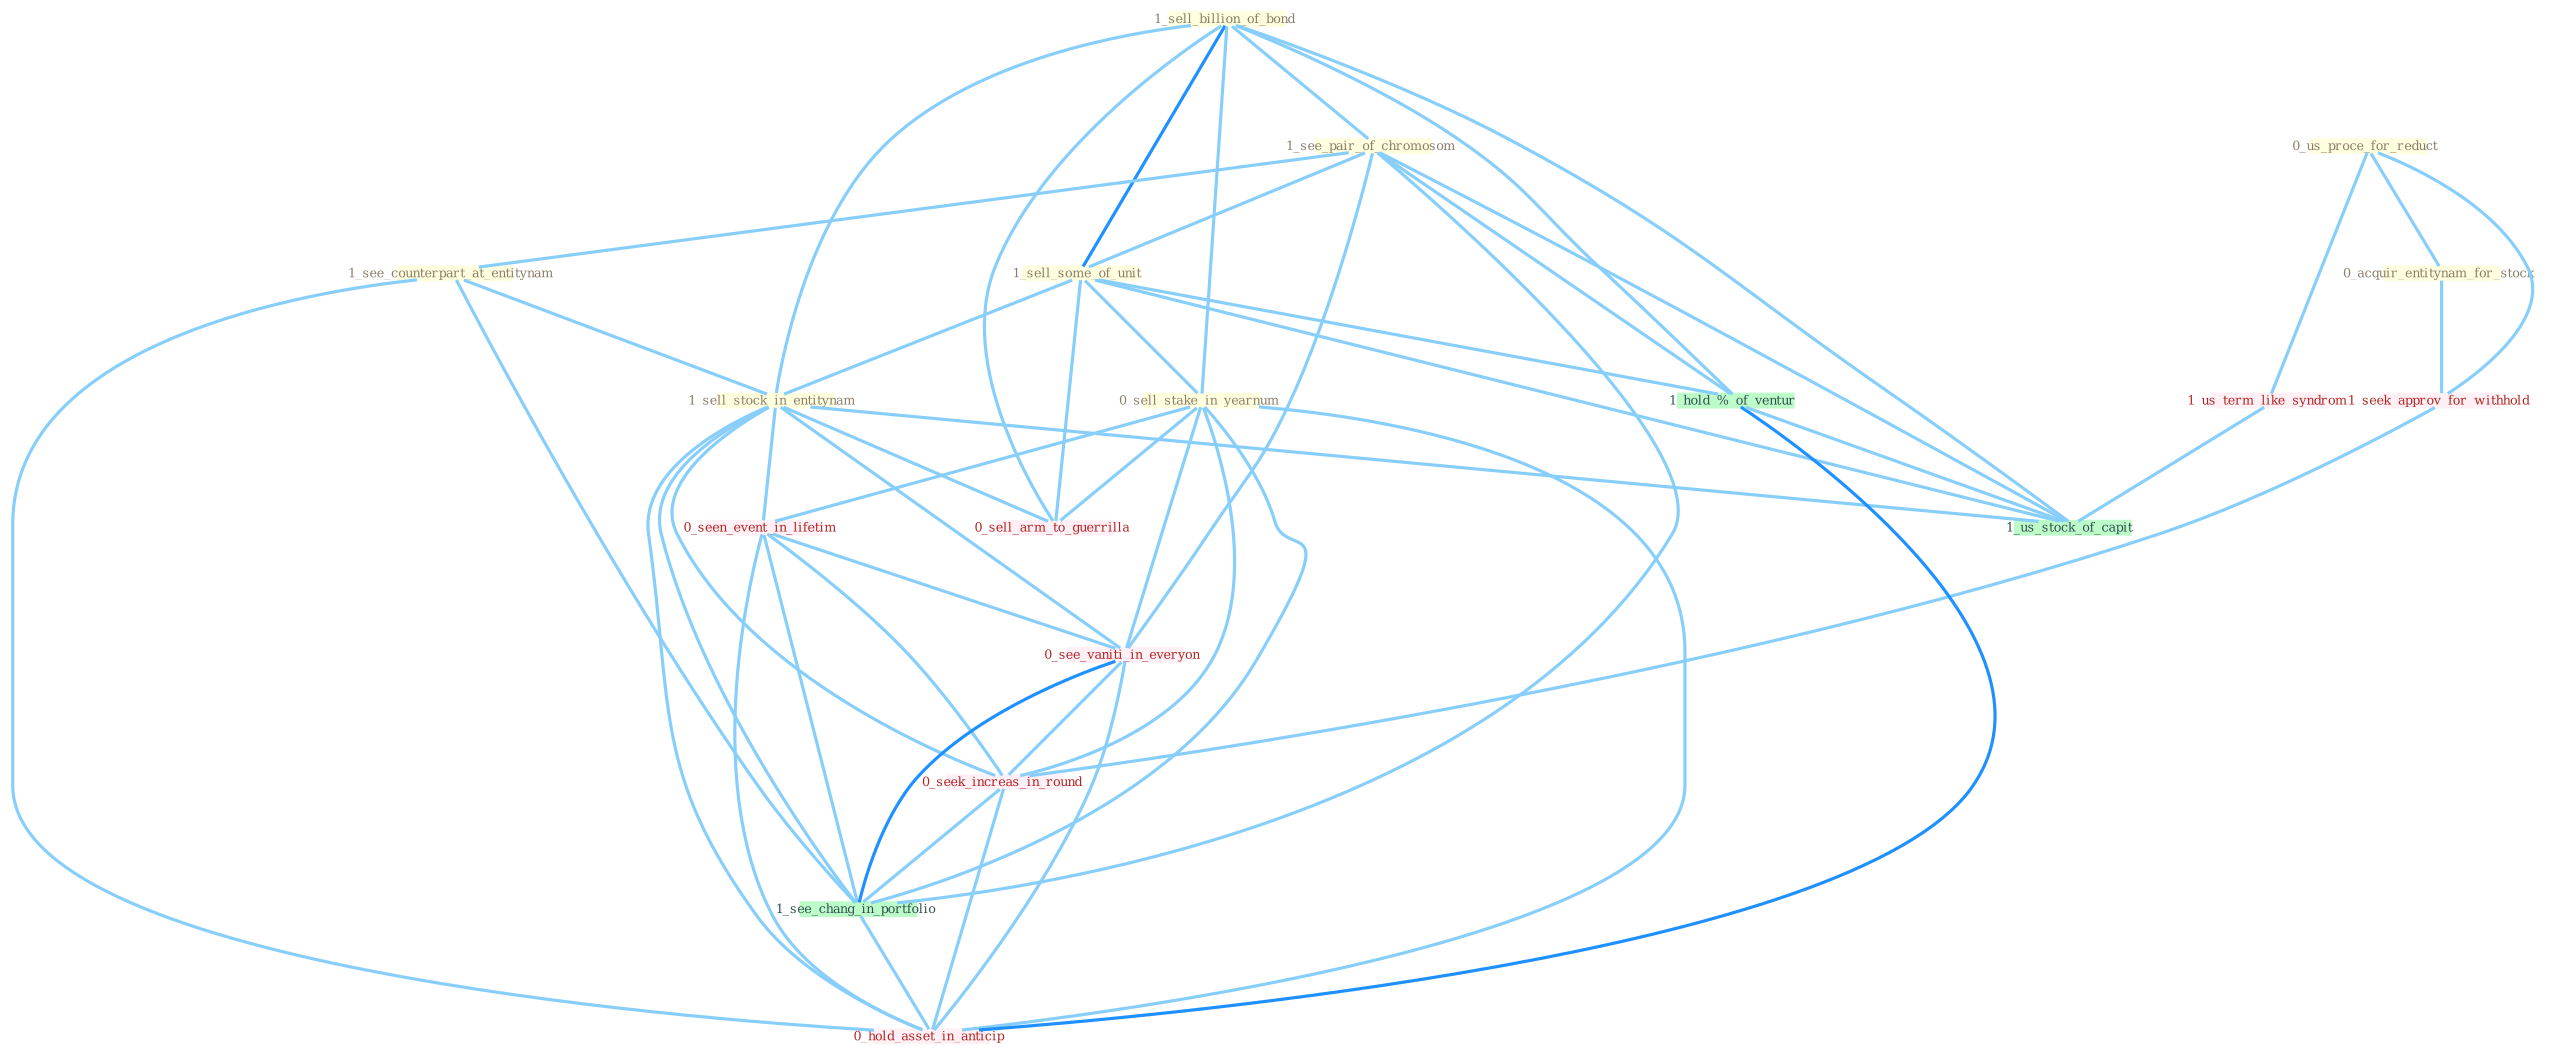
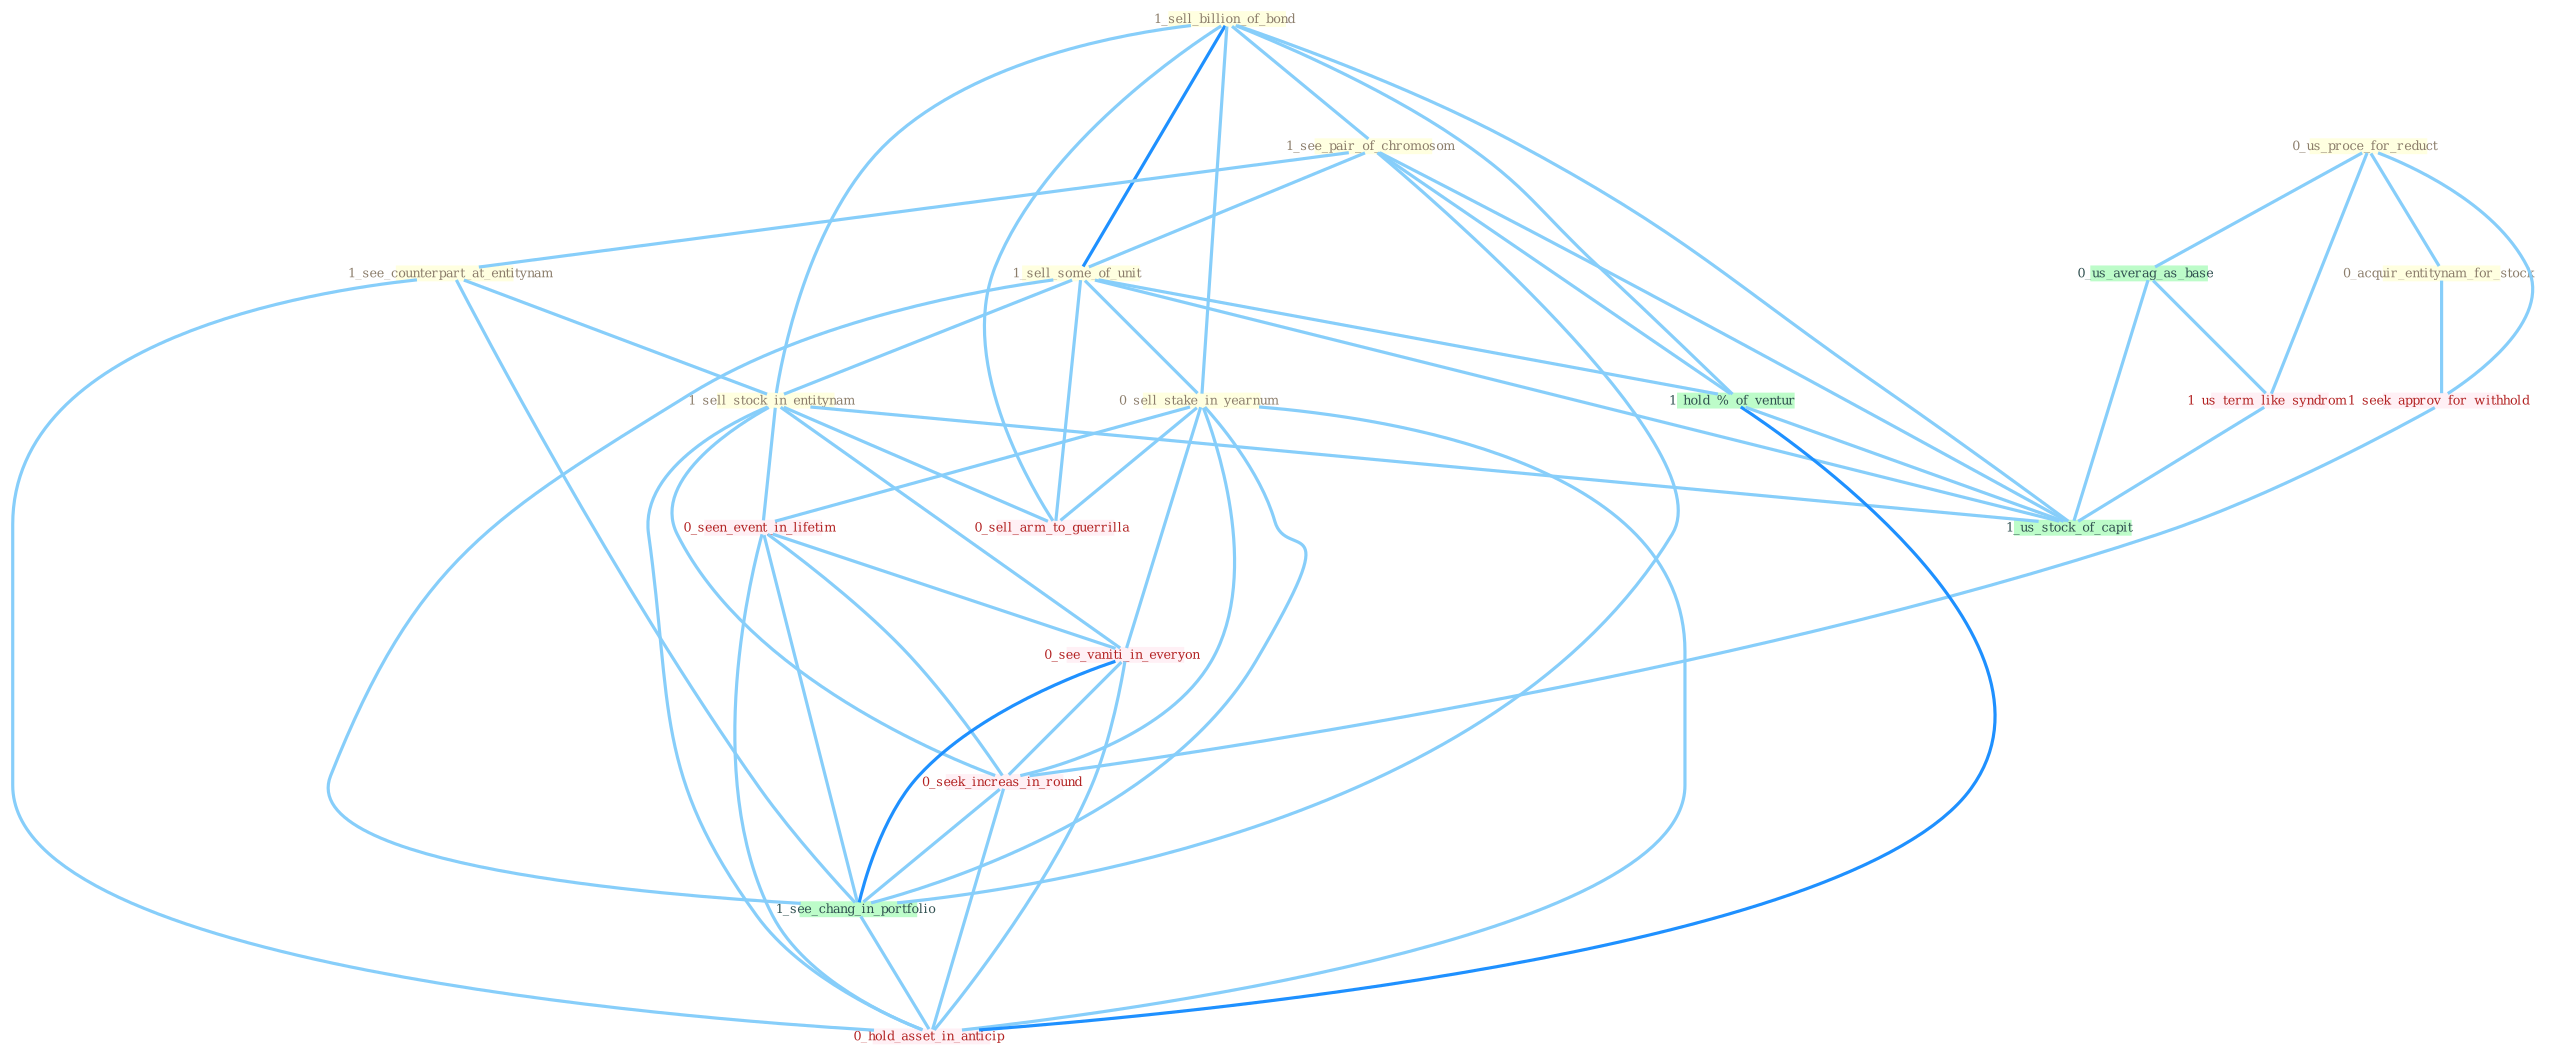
node "0_us_averag_as_base": added
edge "1_see_pair_of_chromosom" -- "0_see_vaniti_in_everyon": removed
edge "1_sell_stock_in_entitynam" -- "1_see_chang_in_portfolio": now "1_sell_some_of_unit" -- "1_see_chang_in_portfolio"
